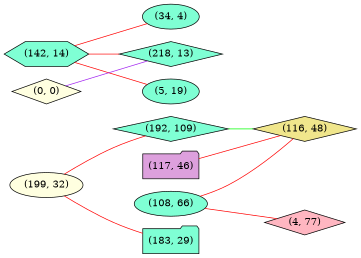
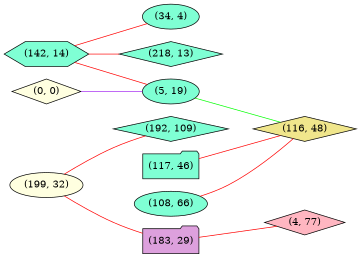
edge "(218, 13)" -- "(0, 0)": now "(5, 19)" -- "(0, 0)"
edge "(192, 109)" -- "(116, 48)": now "(5, 19)" -- "(116, 48)"
node "(117, 46)": fillcolor plum -> aquamarine
edge "(108, 66)" -- "(4, 77)": now "(183, 29)" -- "(4, 77)"
node "(183, 29)": fillcolor aquamarine -> plum
